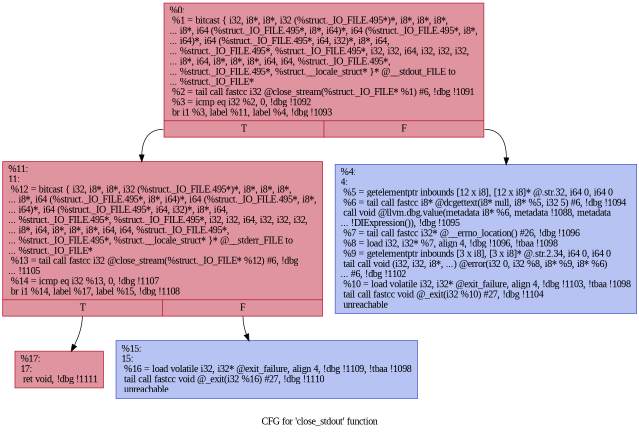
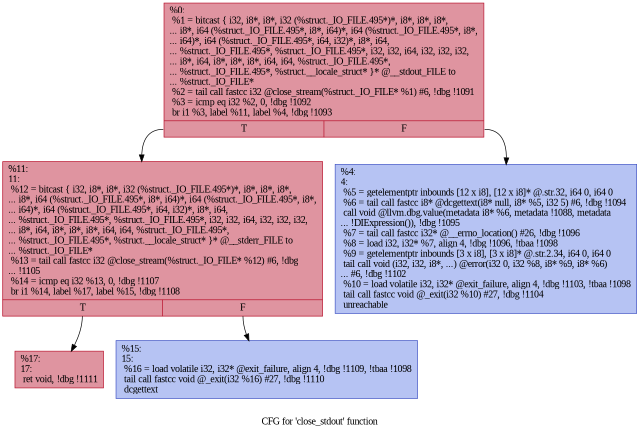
node "%15:": text "unreachable" -> "dcgettext"
